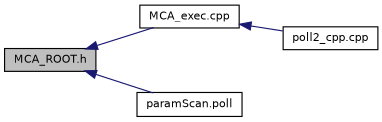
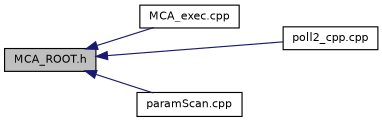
edge "poll2_cpp.cpp" -> "MCA_exec.cpp": now "poll2_cpp.cpp" -> "MCA_ROOT.h"
node "paramScan.poll": label "paramScan.poll" -> "paramScan.cpp"
